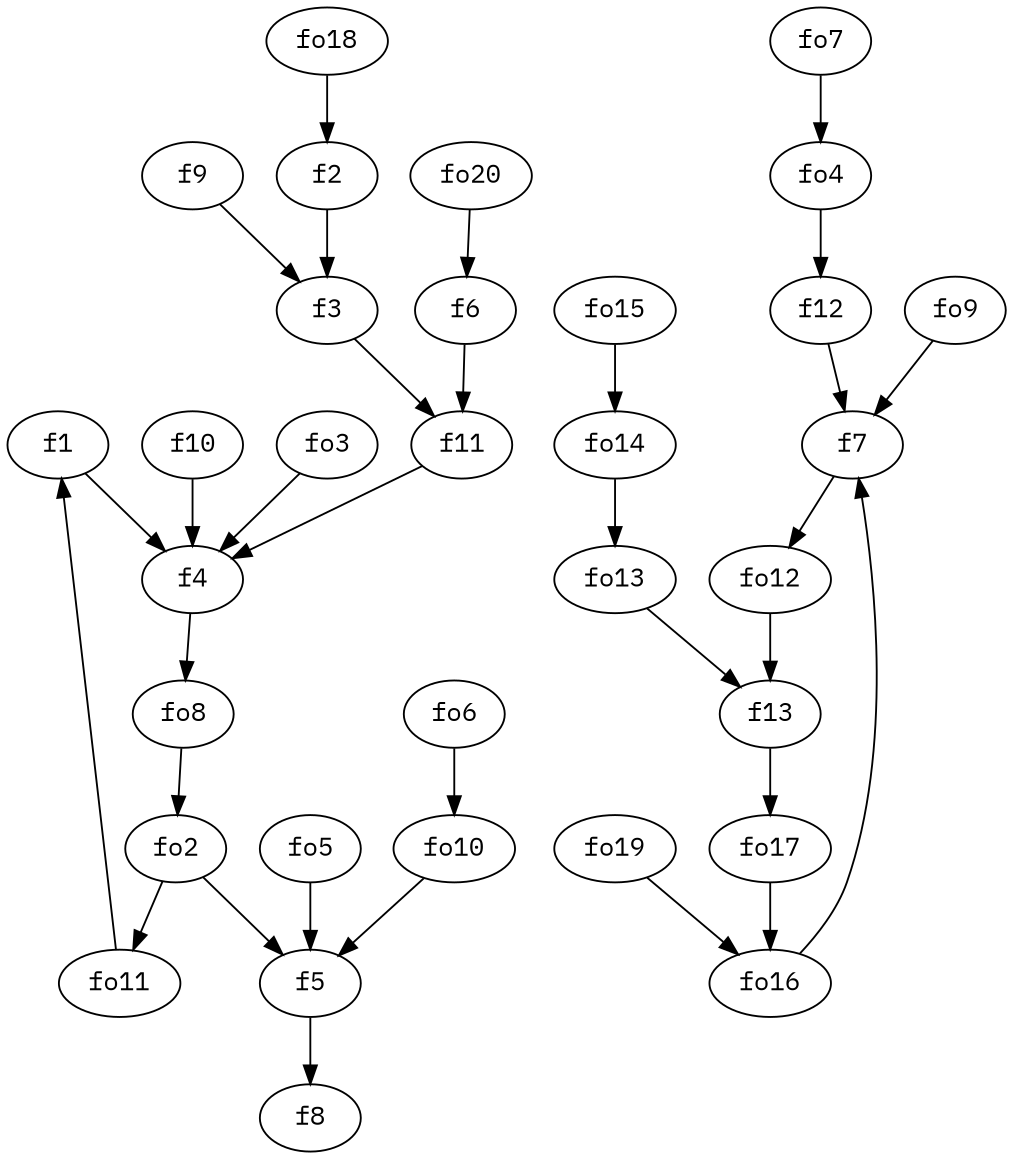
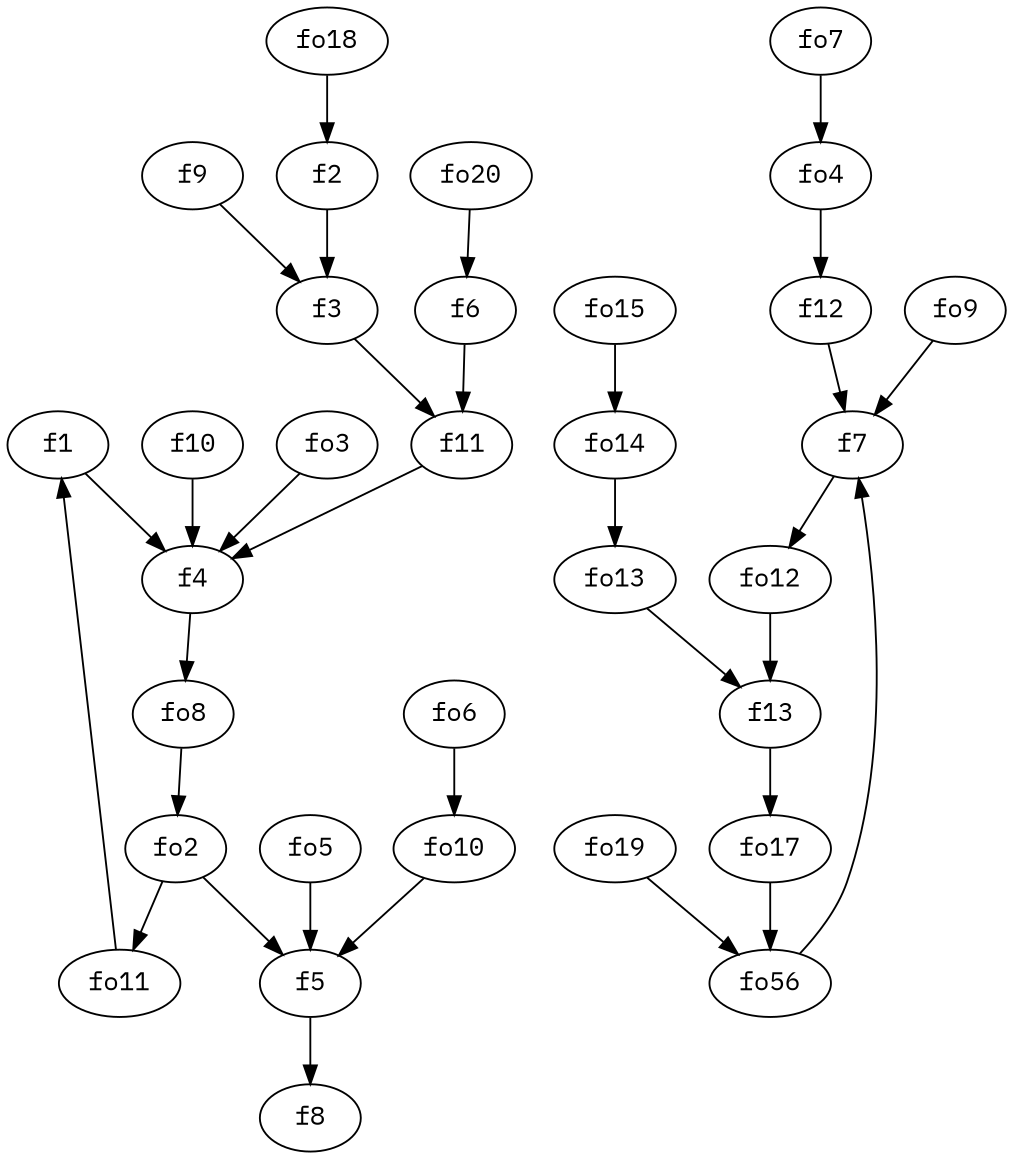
node "fo16": label "fo16" -> "fo56"
